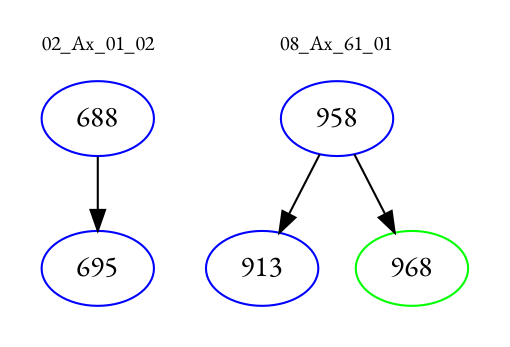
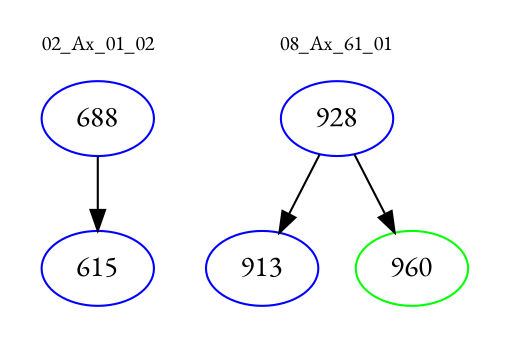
node "958": label "958" -> "928"
node "695": label "695" -> "615"
node "968": label "968" -> "960"
